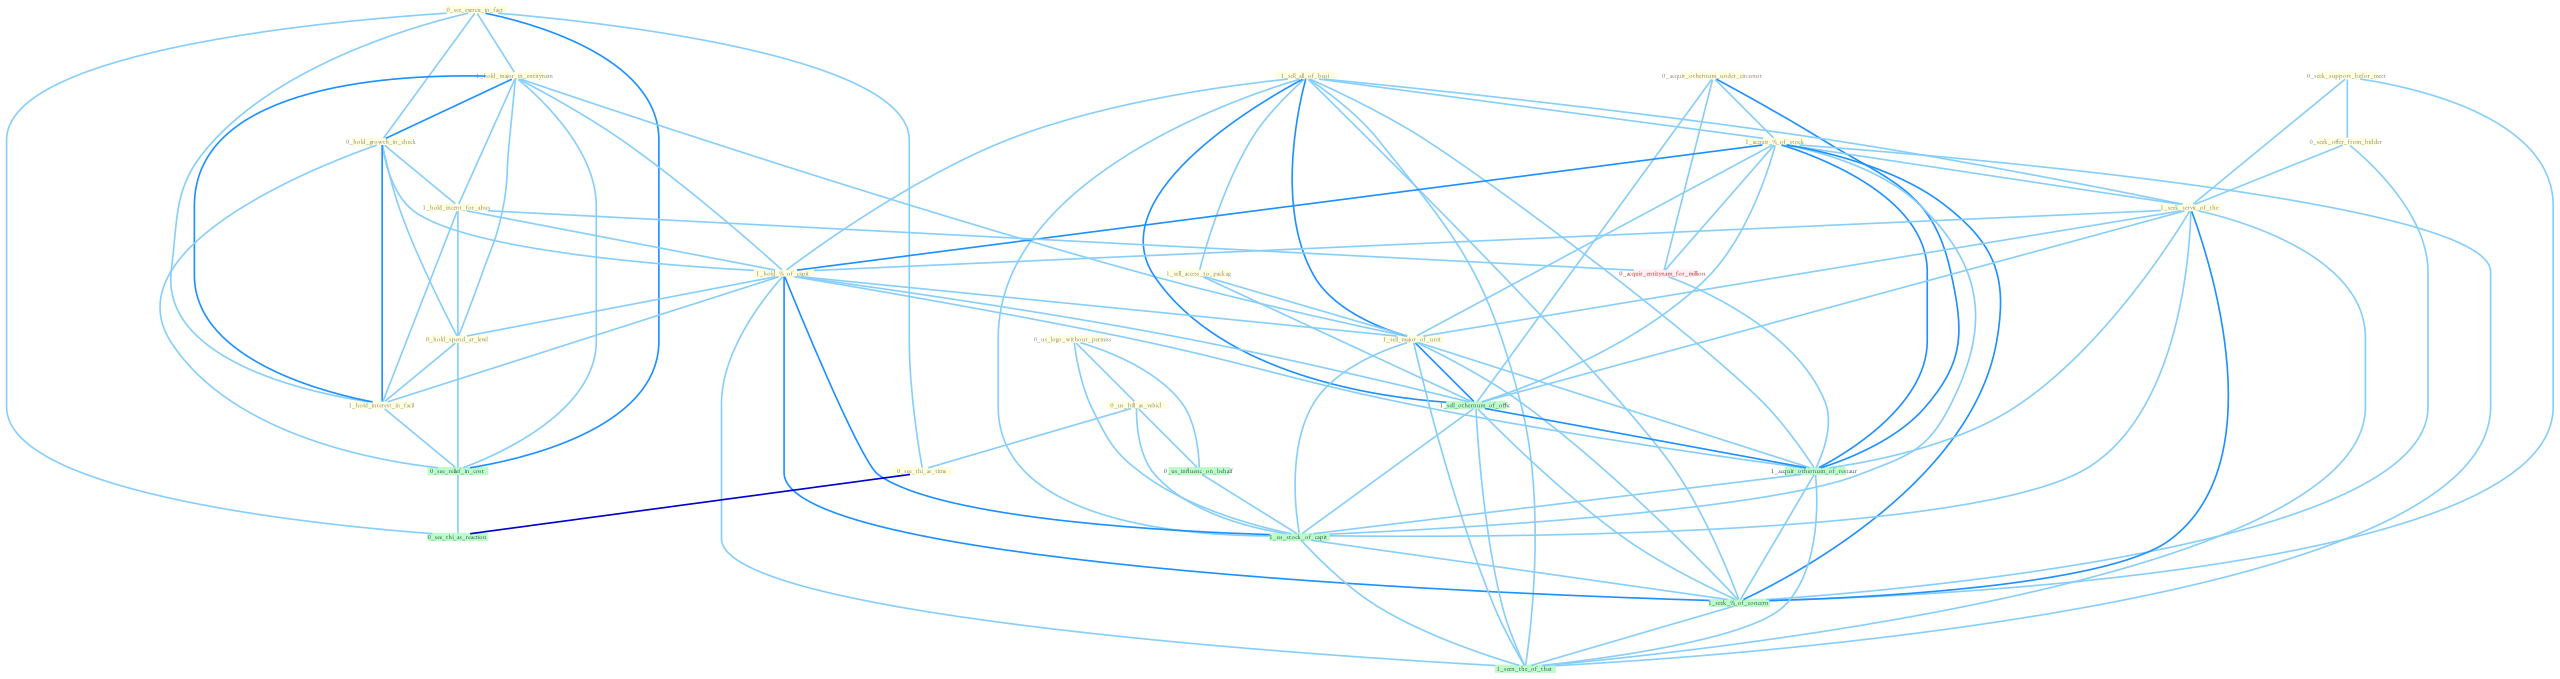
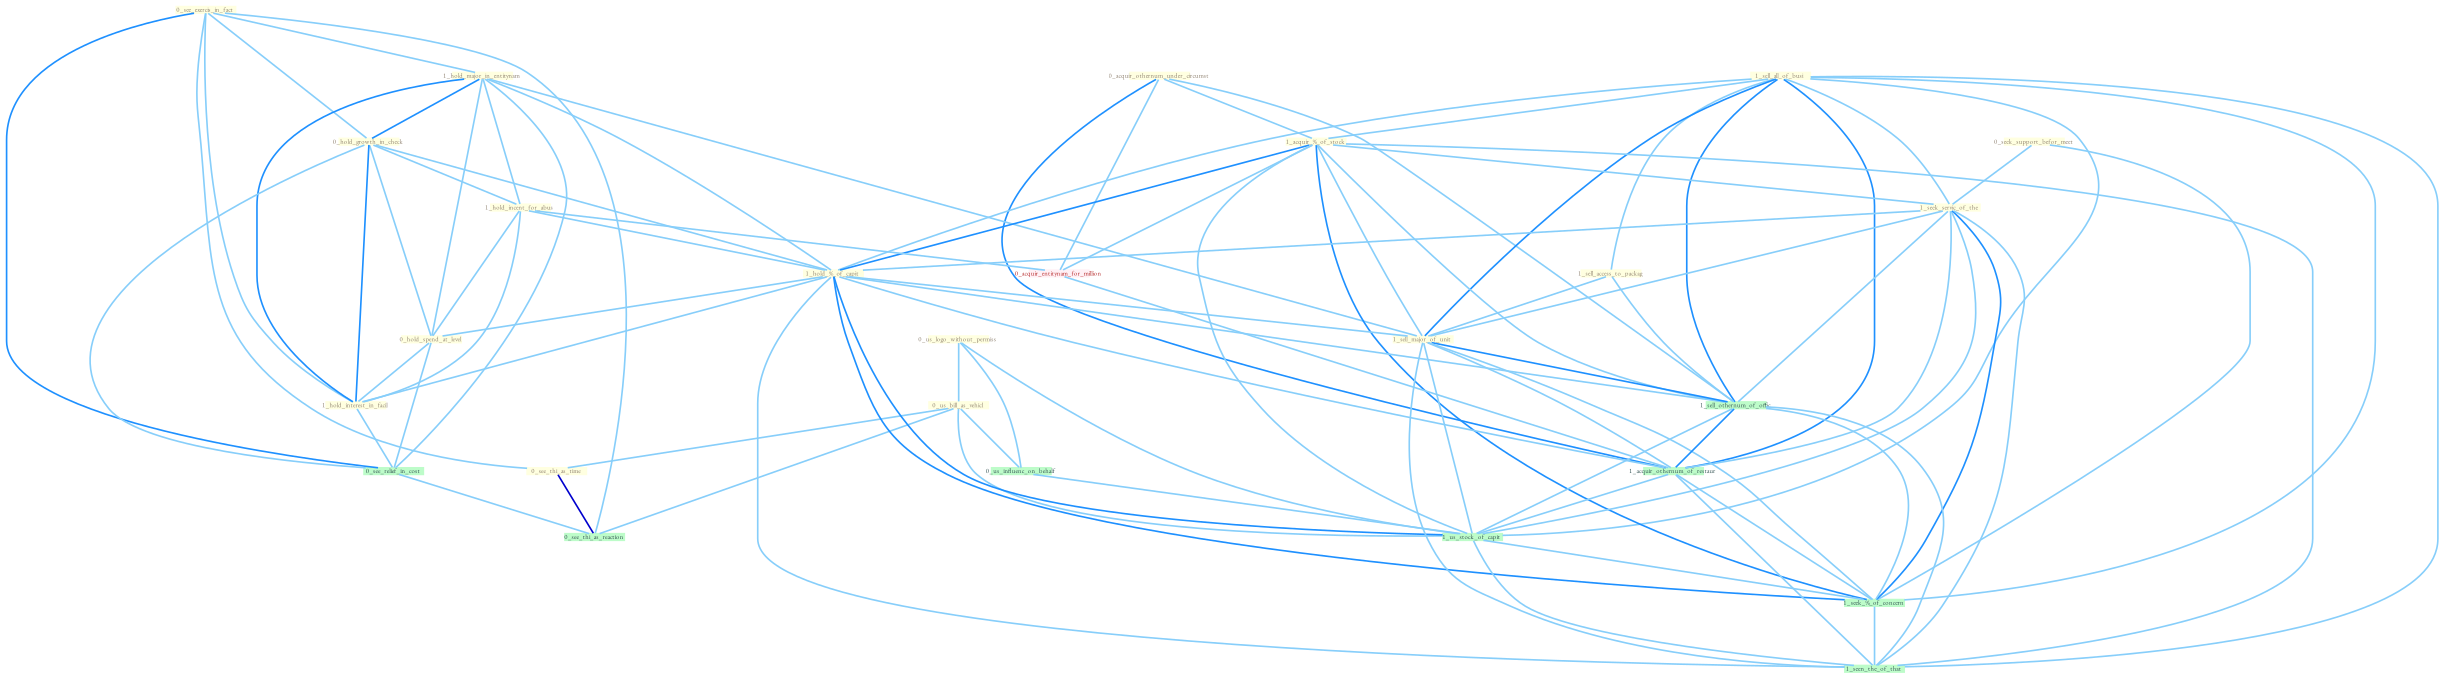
node "0_seek_offer_from_bidder": removed
edge "1_sell_all_of_busi" -- "1_acquir_othernum_of_restaur": color #87cefa -> #1e90ff
edge "1_acquir_%_of_stock" -- "1_acquir_othernum_of_restaur": removed
edge "0_us_bill_as_vehicl" -- "0_see_thi_as_reaction": added
